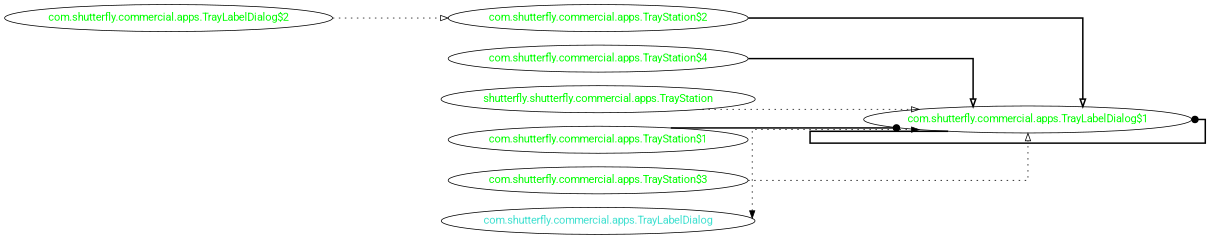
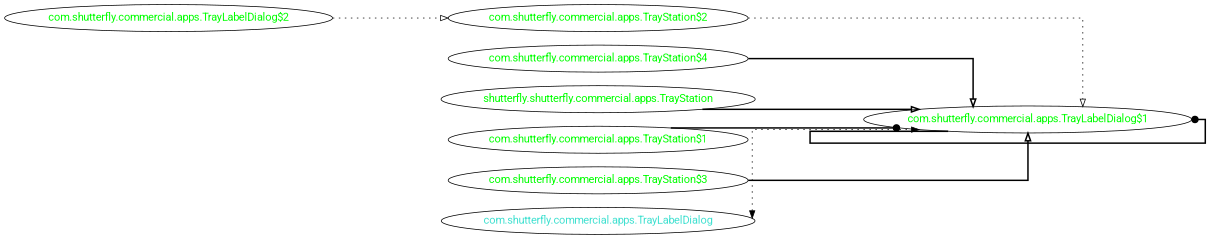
edge "com.shutterfly.commercial.apps.TrayStation$2" -> "com.shutterfly.commercial.apps.TrayLabelDialog$1": style bold -> dotted
edge "shutterfly.shutterfly.commercial.apps.TrayStation" -> "com.shutterfly.commercial.apps.TrayLabelDialog$1": style dotted -> bold
edge "com.shutterfly.commercial.apps.TrayStation$3" -> "com.shutterfly.commercial.apps.TrayLabelDialog$1": style dotted -> bold
